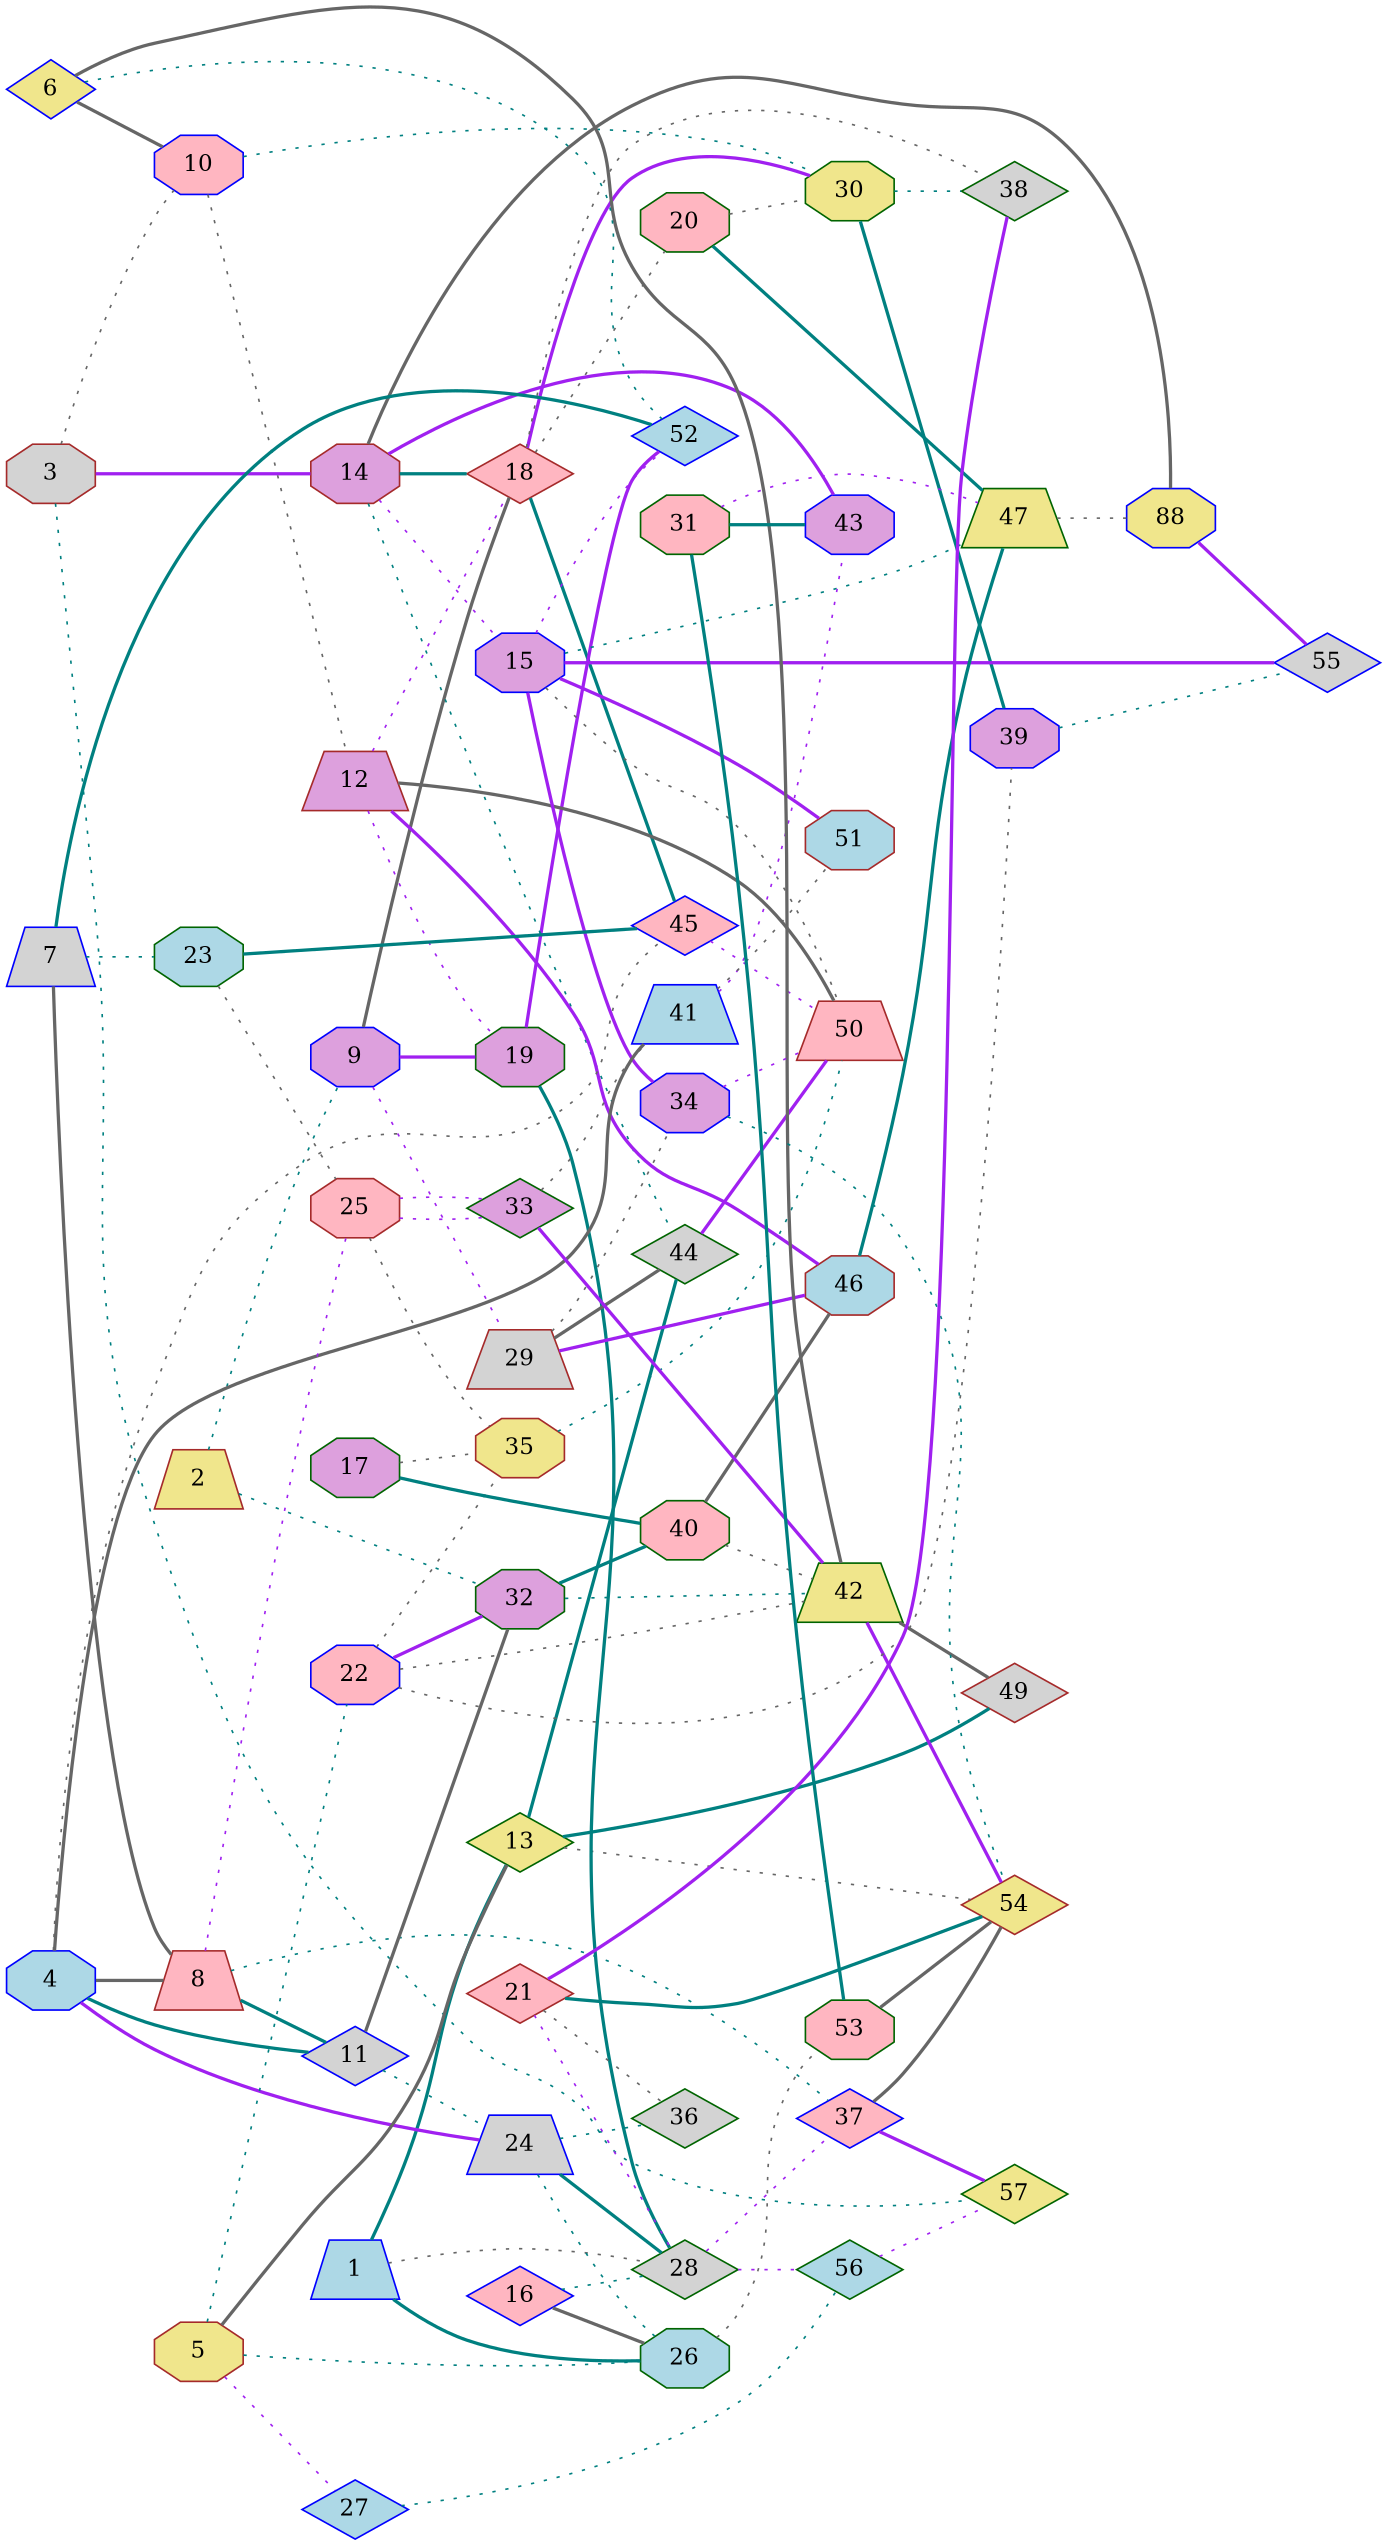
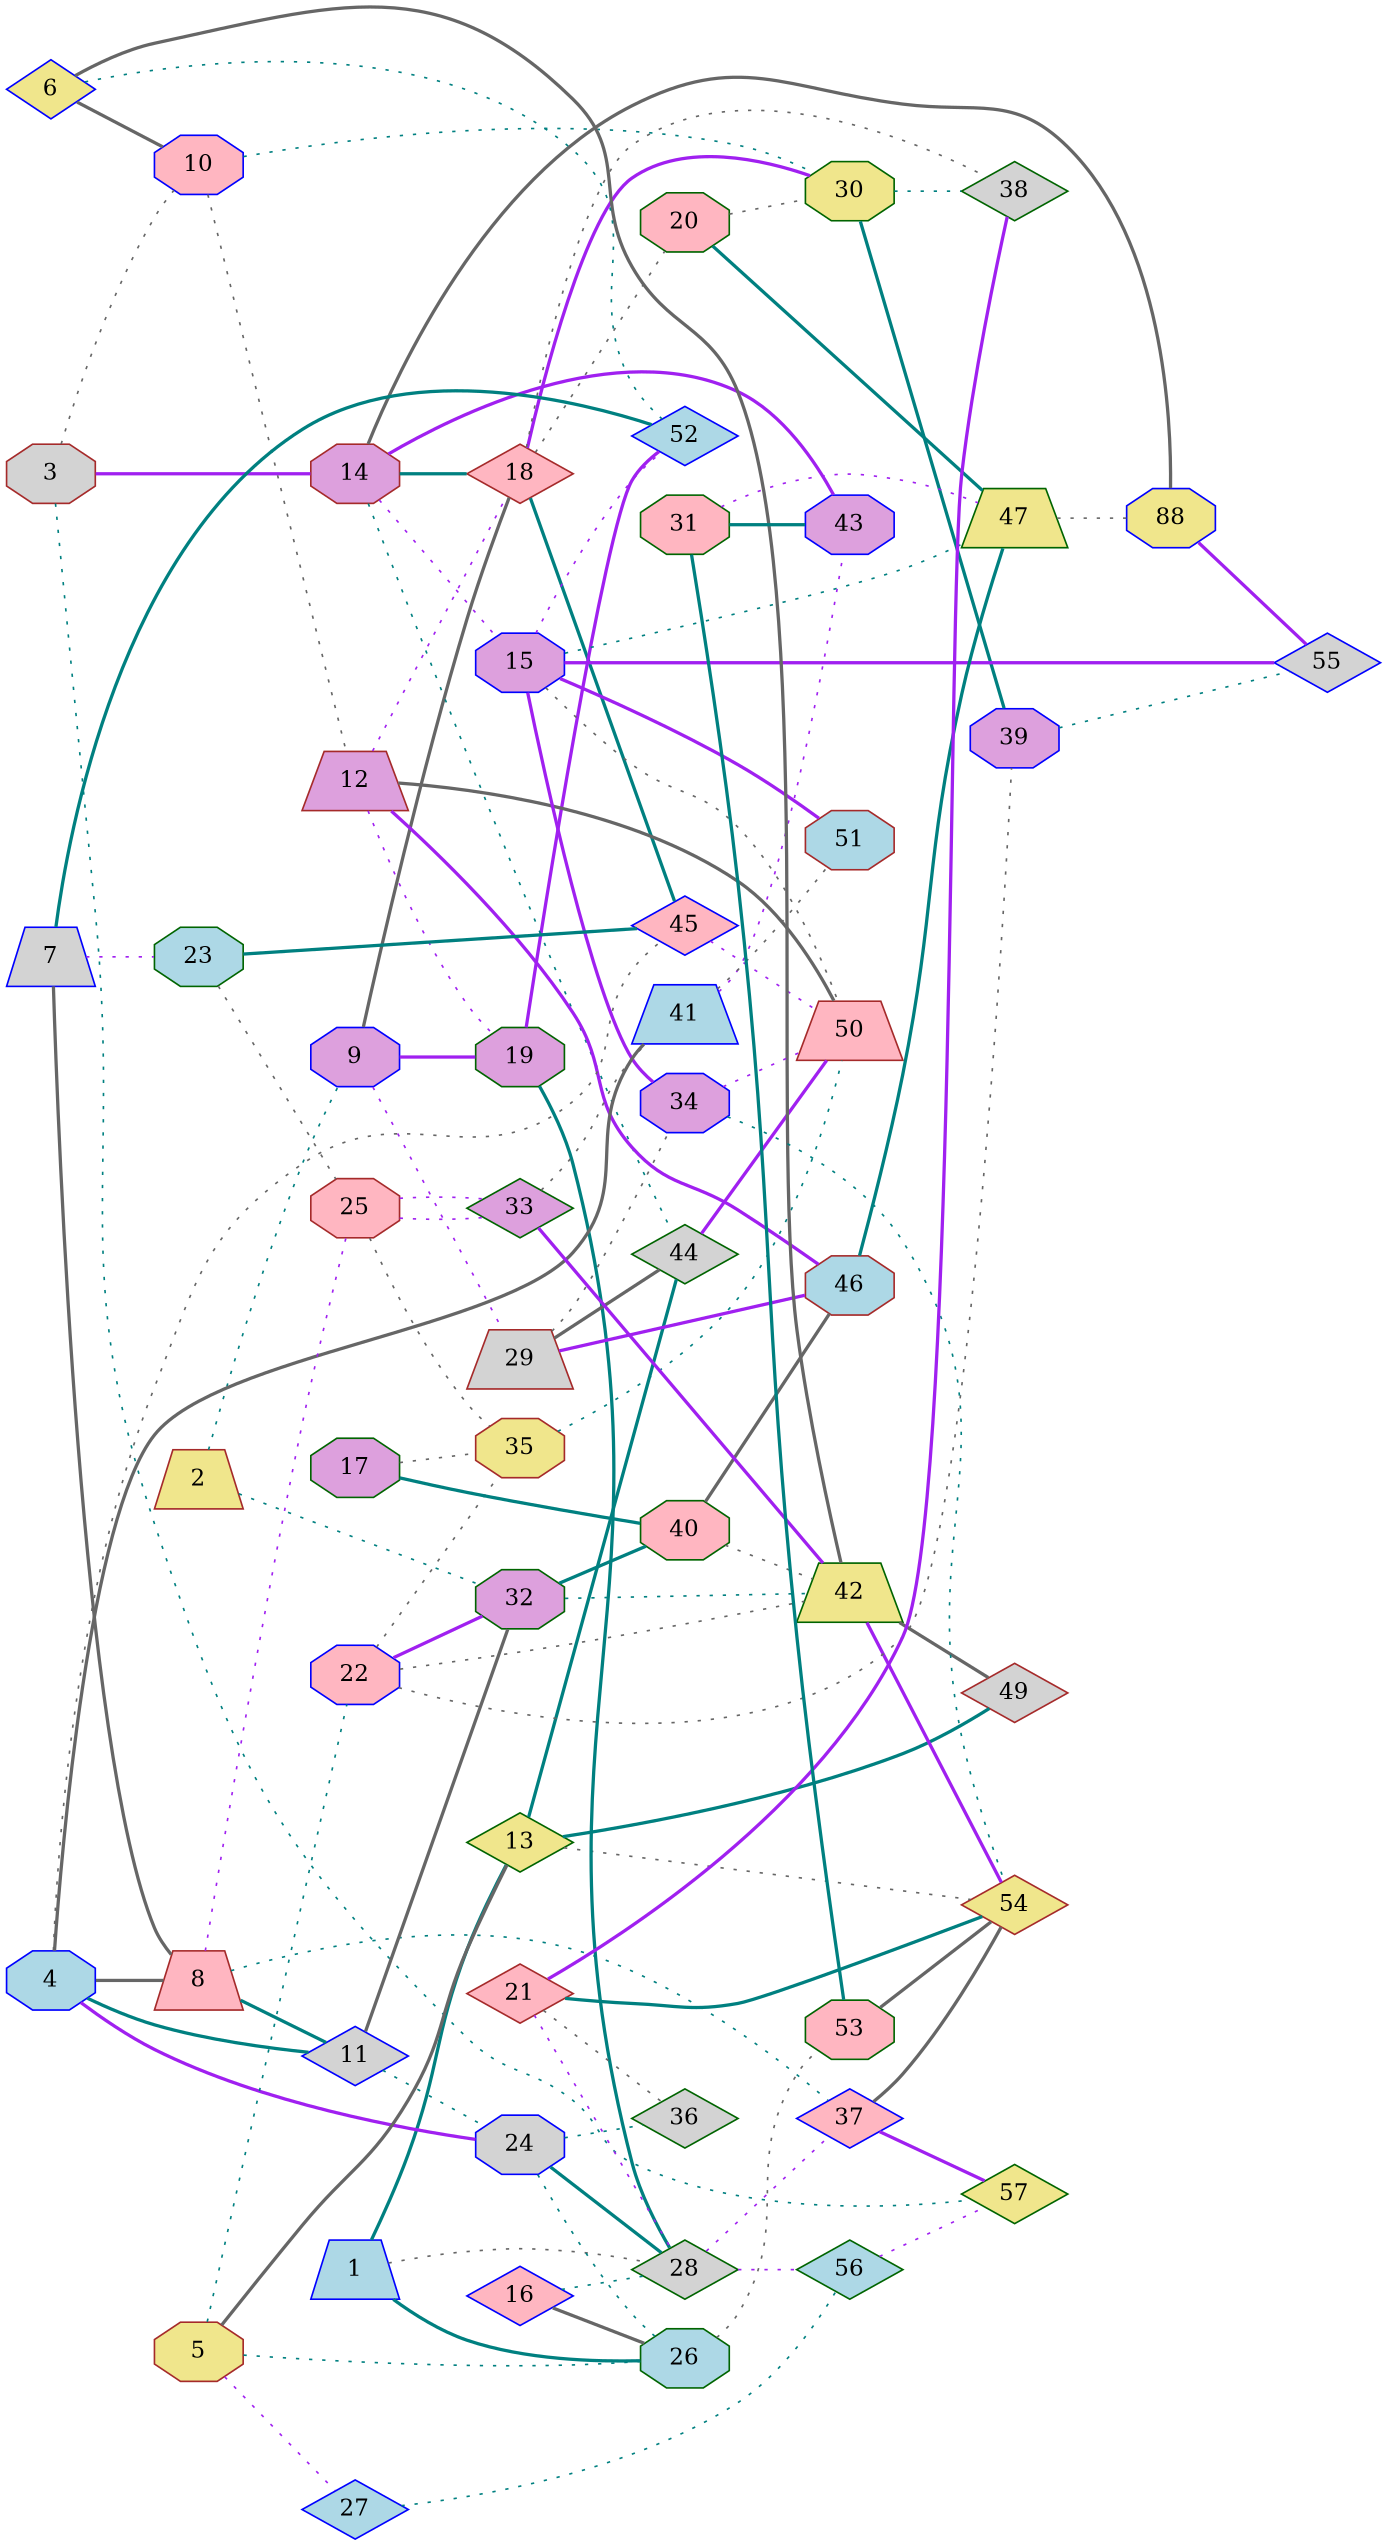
edge "7" -- "23": color teal -> purple
node "24": shape trapezium -> octagon
